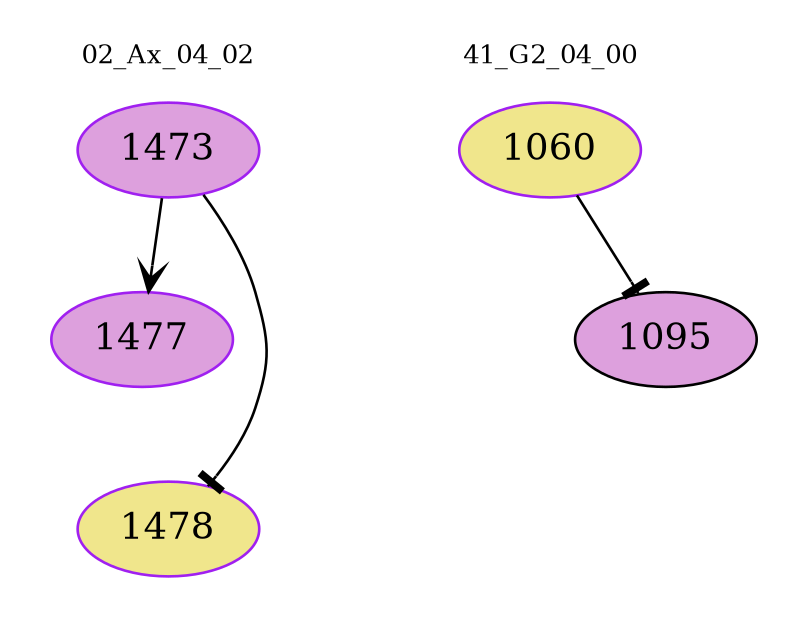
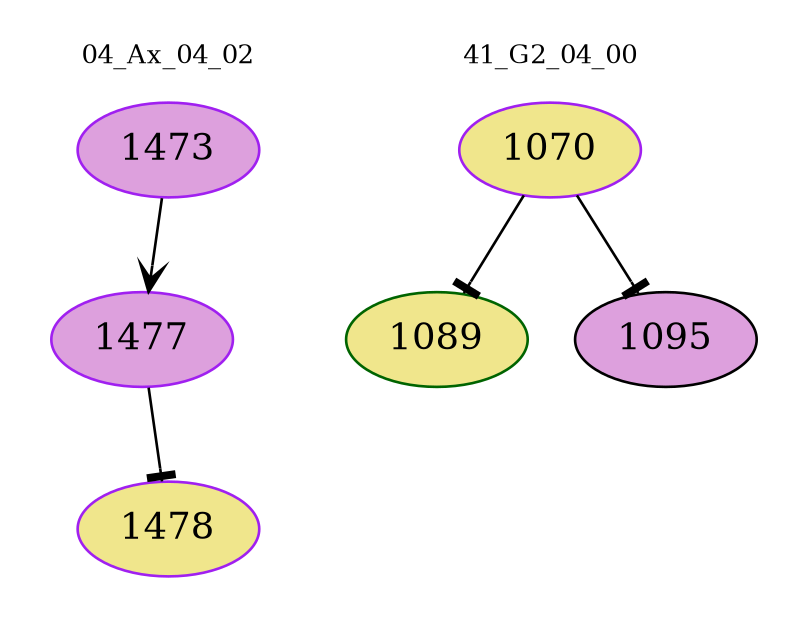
cluster "02_Ax_04_02": label "02_Ax_04_02" -> "04_Ax_04_02"
node "1060": label "1060" -> "1070"
edge "1473" -> "1478": now "1477" -> "1478"
node "1089": added
